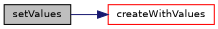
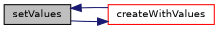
edge "createWithValues" -> "setValues": added
